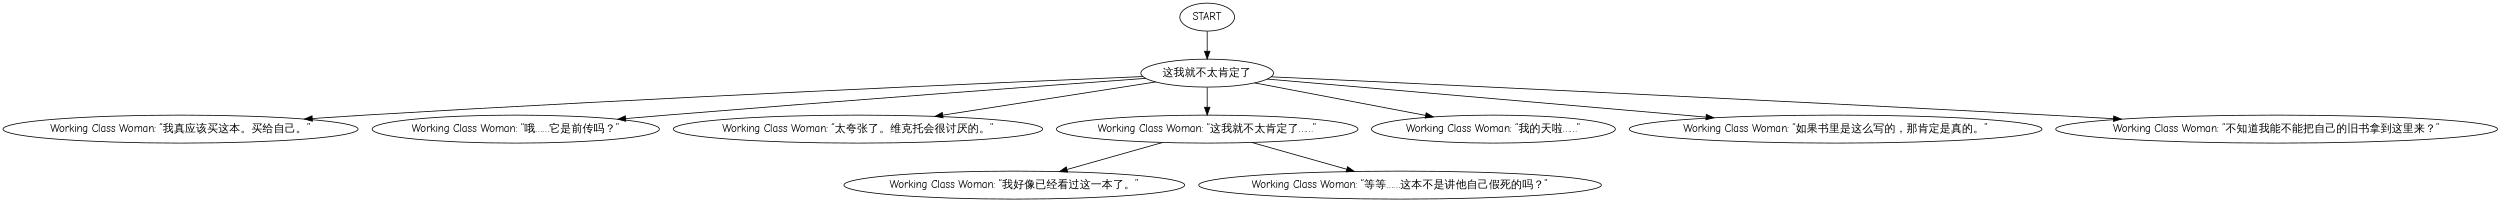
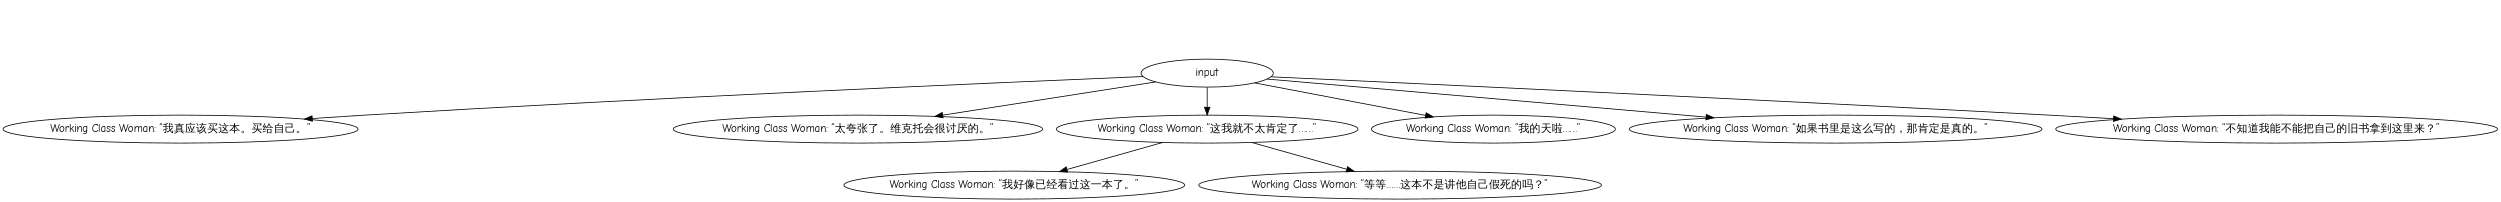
node "START": removed
node "这我就不太肯定了": label "这我就不太肯定了" -> "input"
node "Working Class Woman: “哦……它是前传吗？”": removed
